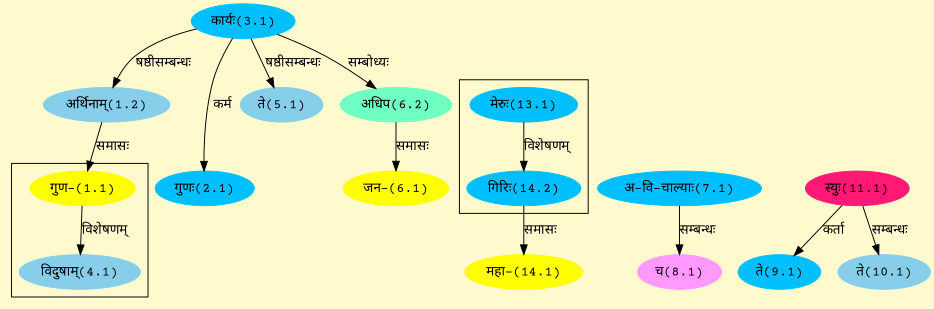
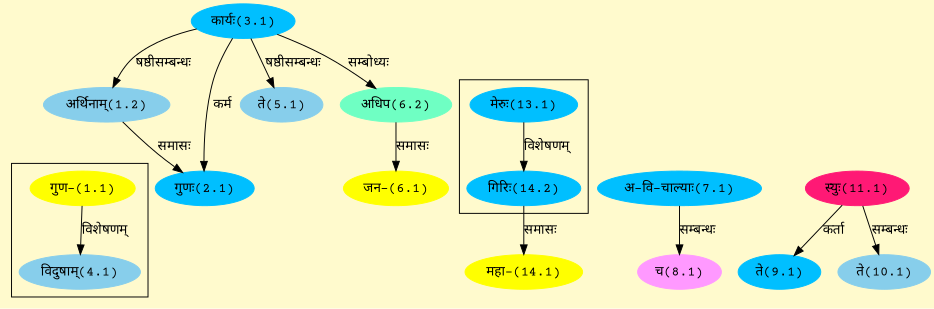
edge "अर्थिनाम्(1.2)" -> "गुण-(1.1)": now "अर्थिनाम्(1.2)" -> "गुणः(2.1)"
